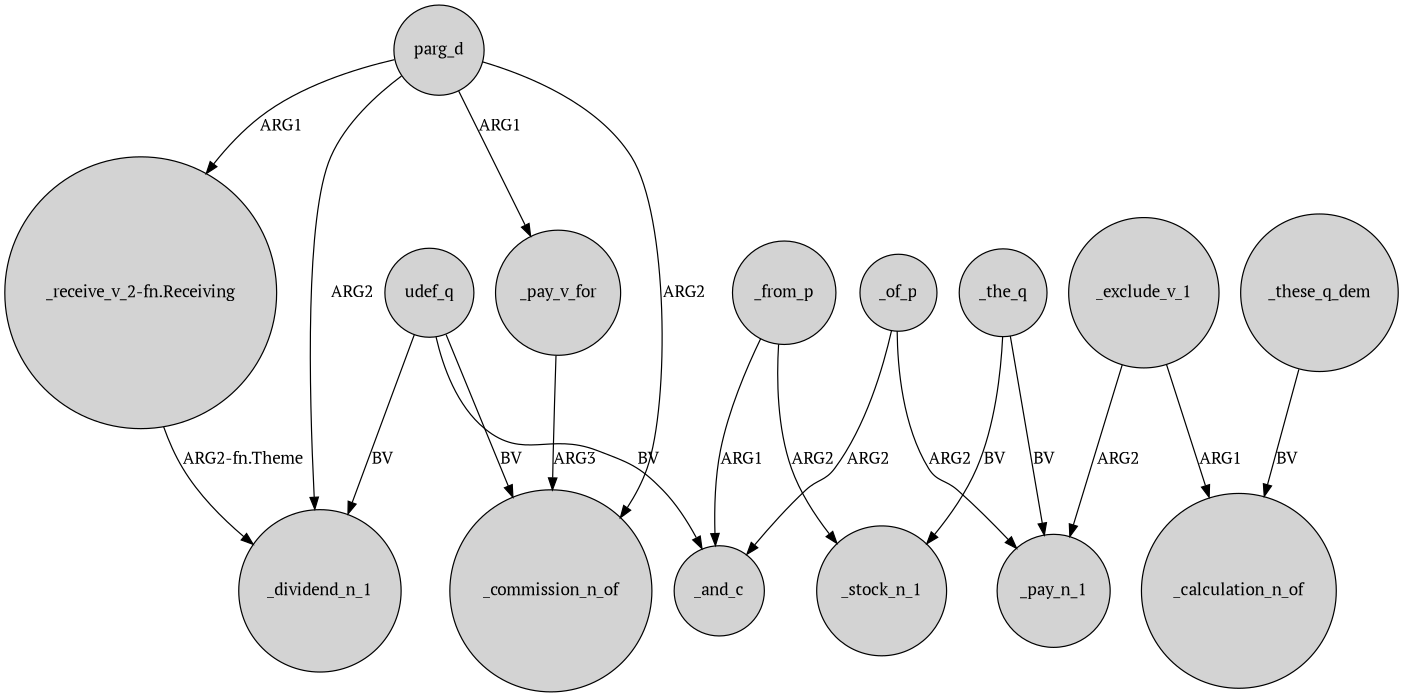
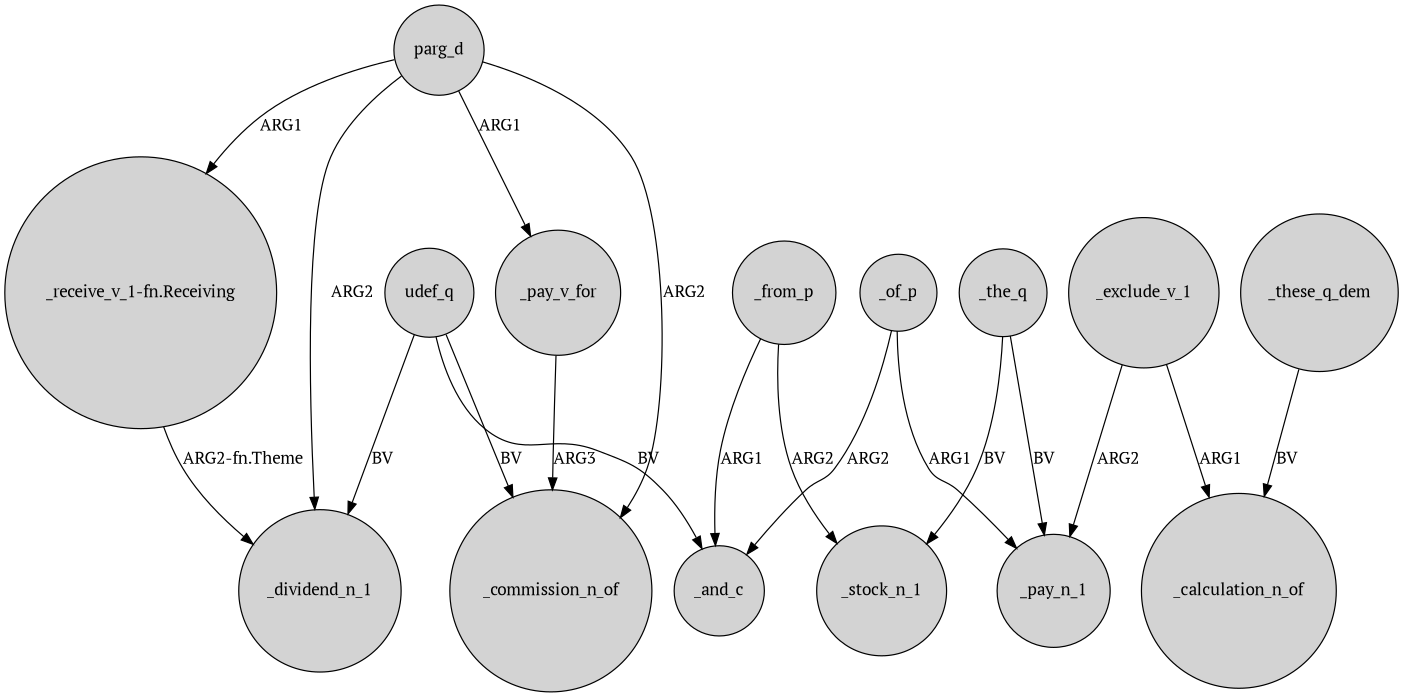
node "_receive_v_2-fn.Receiving": label "_receive_v_2-fn.Receiving" -> "_receive_v_1-fn.Receiving"
edge "_of_p" -> "_pay_n_1": label "ARG2" -> "ARG1"
